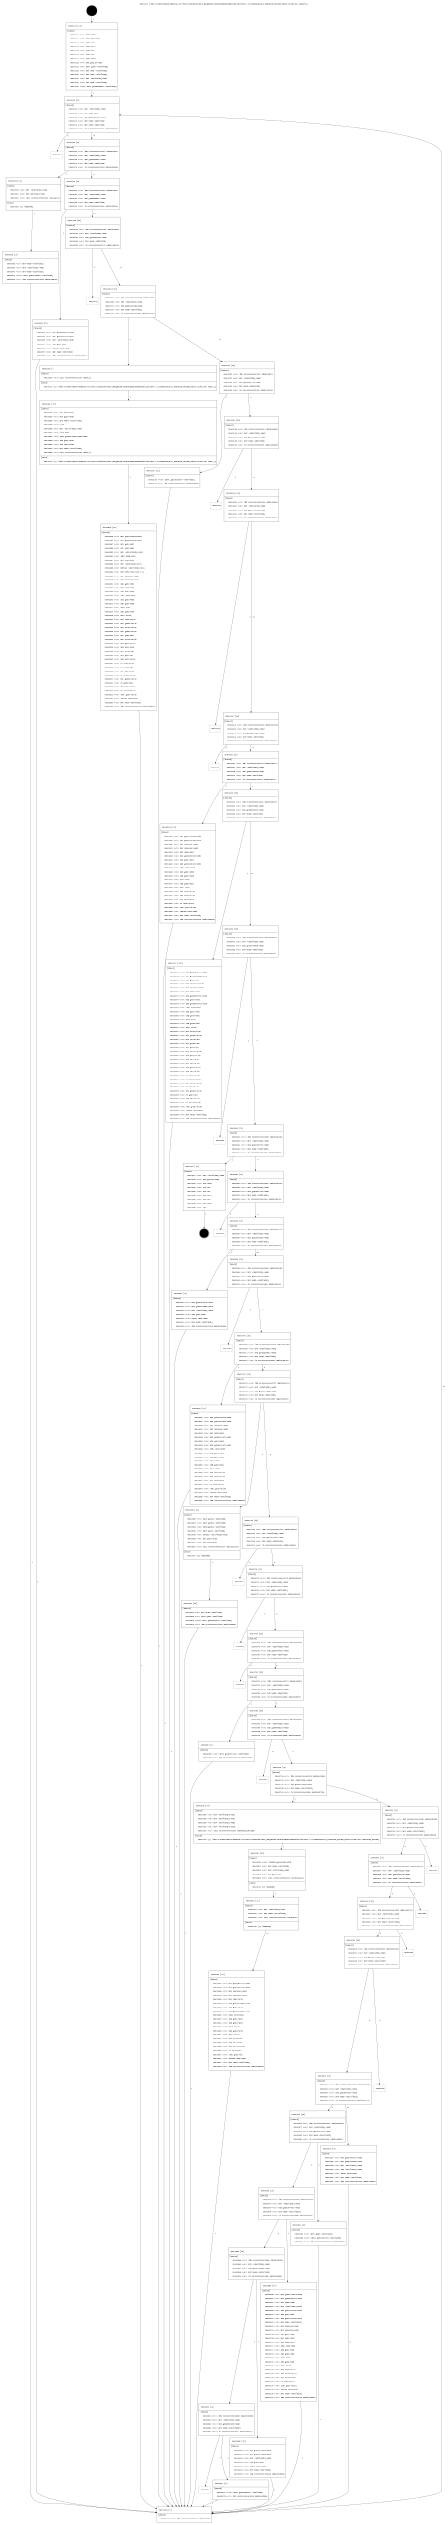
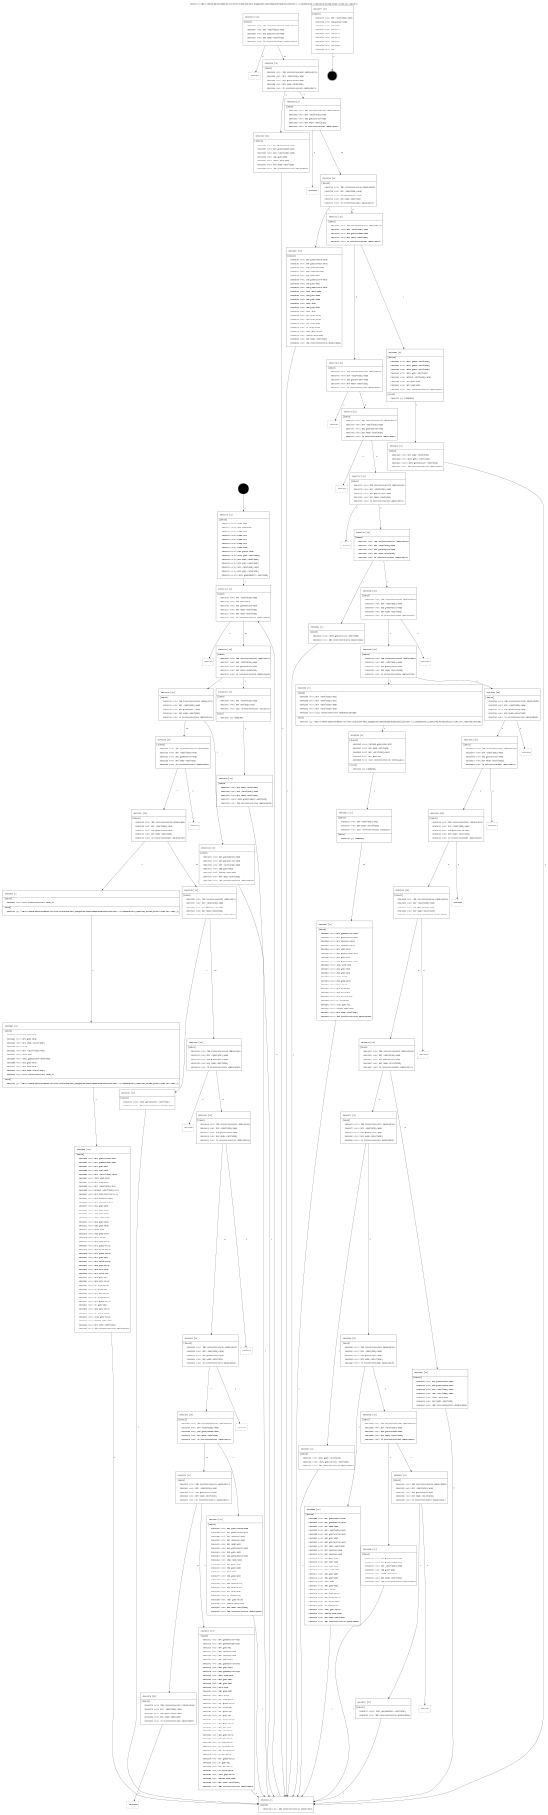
node "0x402696 [28]": removed
